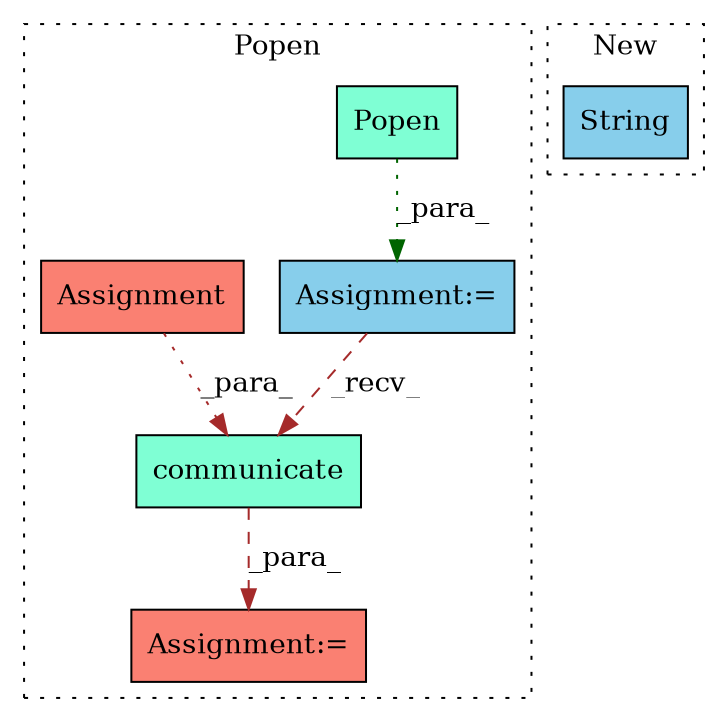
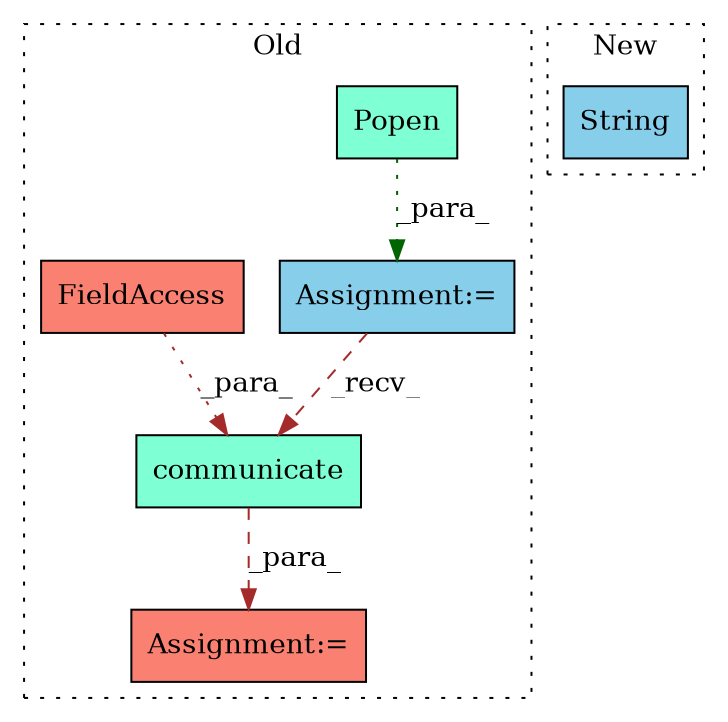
cluster "Popen": label "Popen" -> "Old"
node "Assignment": label "Assignment" -> "FieldAccess"
